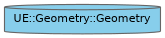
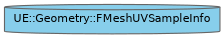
node "UE::Geometry::Geometry": label "UE::Geometry::Geometry" -> "UE::Geometry::FMeshUVSampleInfo"
